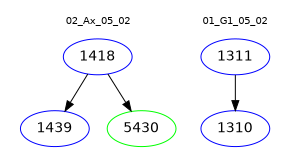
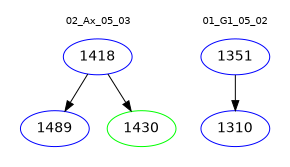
cluster "02_Ax_05_02": label "02_Ax_05_02" -> "02_Ax_05_03"
node "1311": label "1311" -> "1351"
node "1439": label "1439" -> "1489"
node "5430": label "5430" -> "1430"
